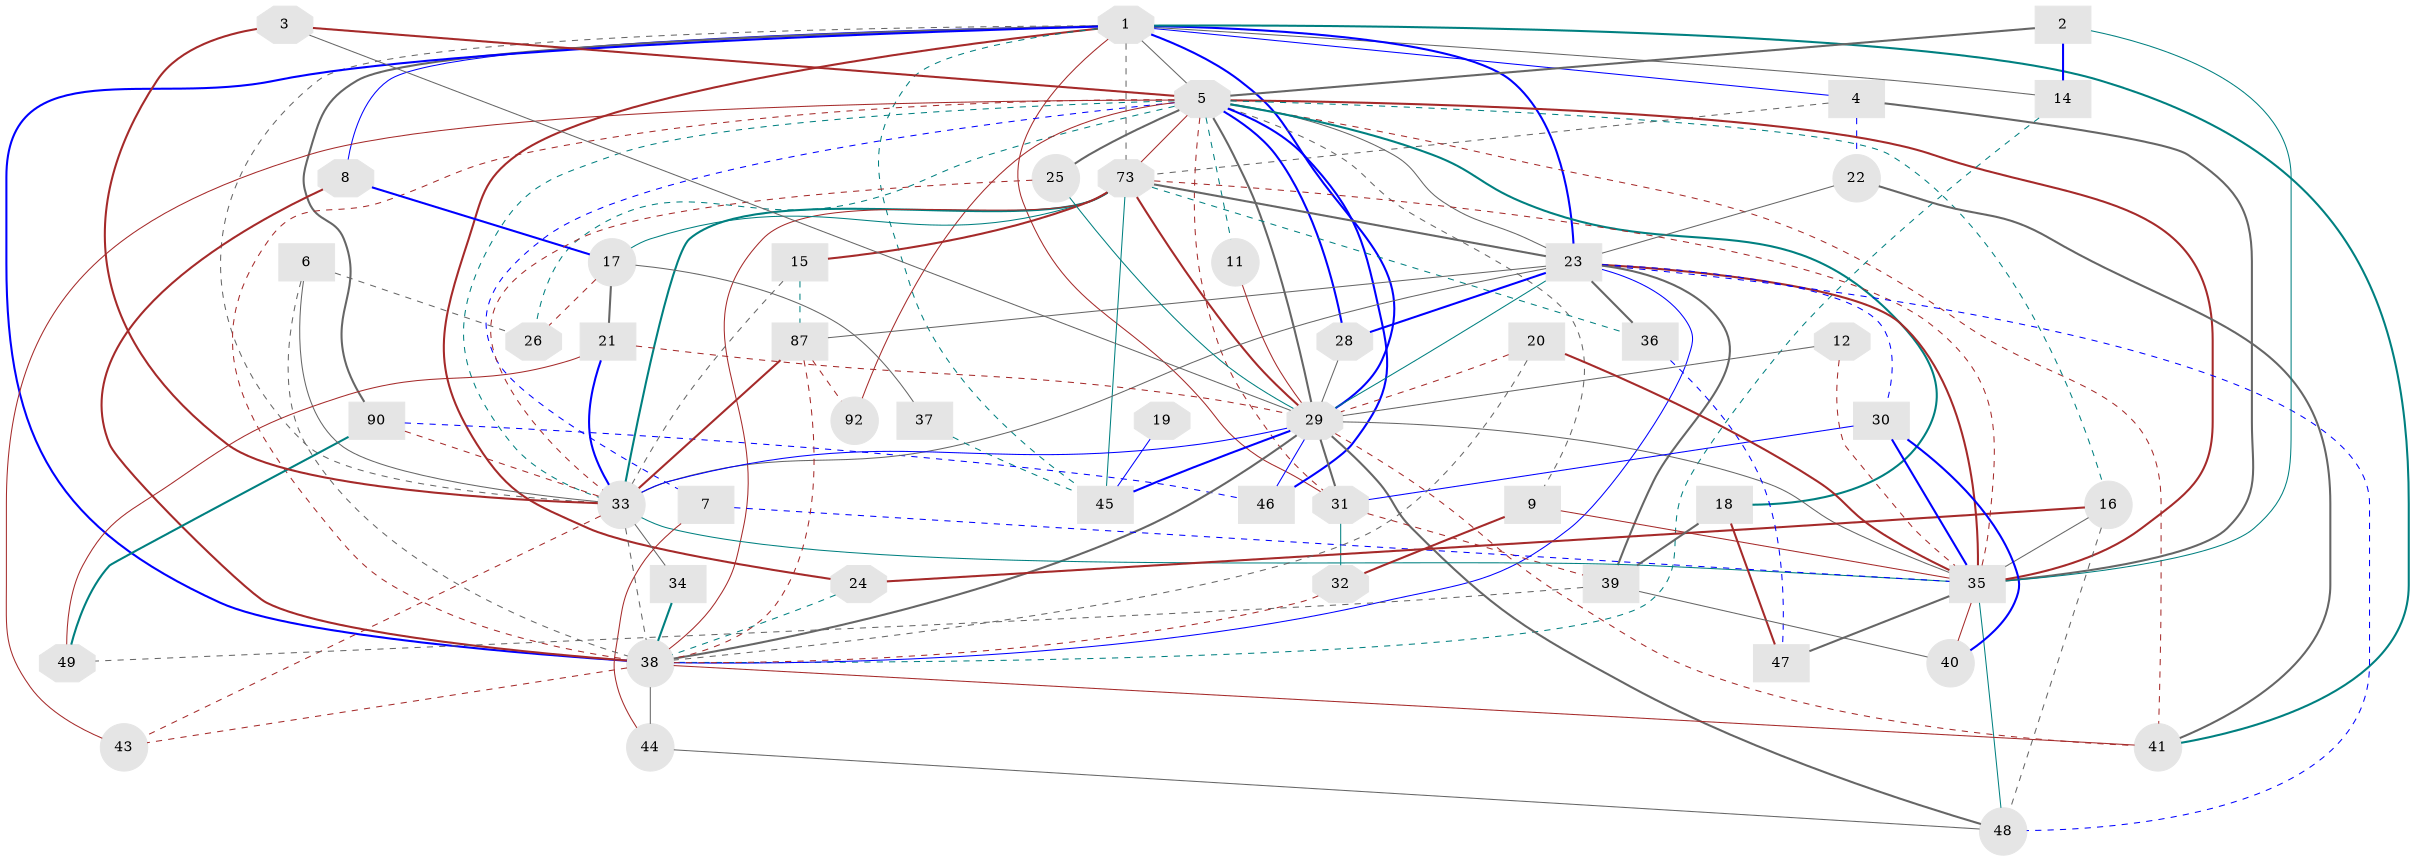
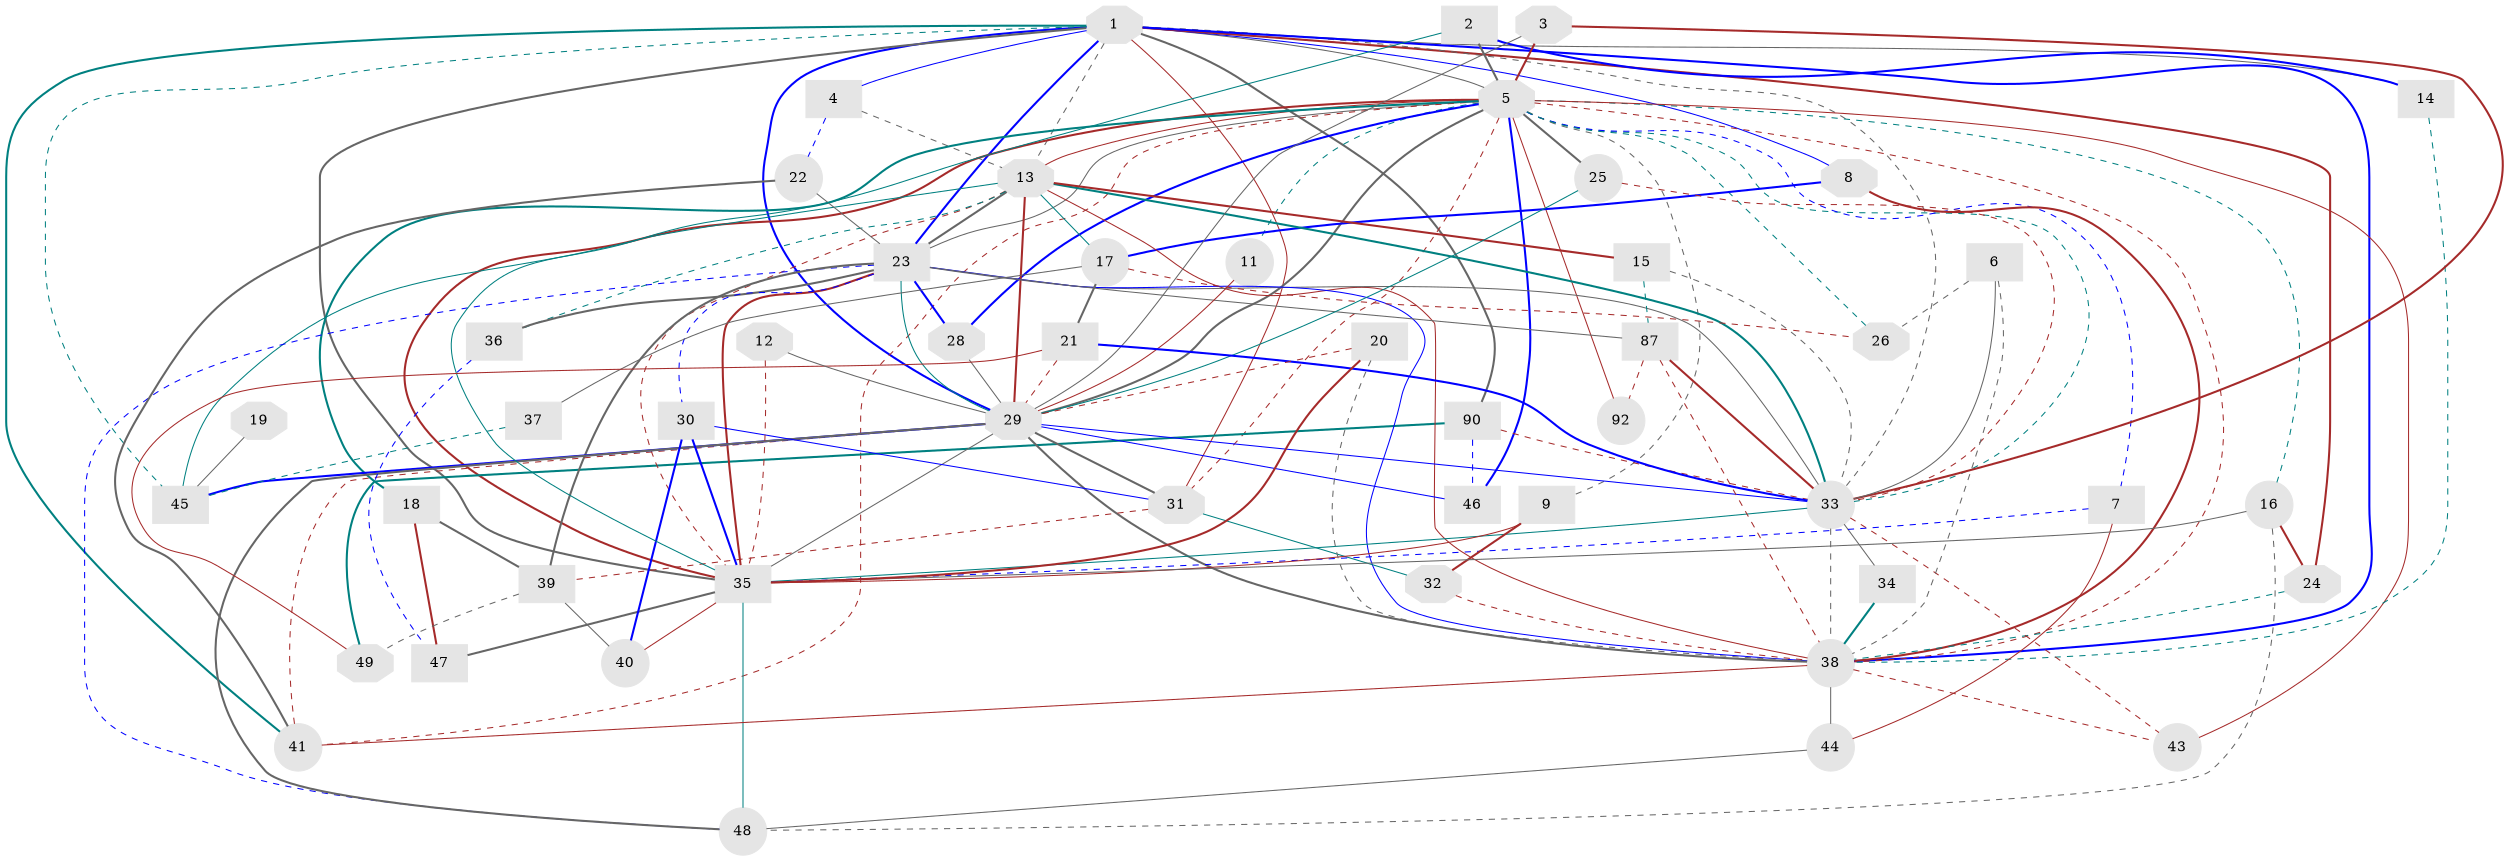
node "73": label "73" -> "13"
edge "4" -- "35": now "1" -- "35"
edge "19" -- "45": color blue -> gray40
